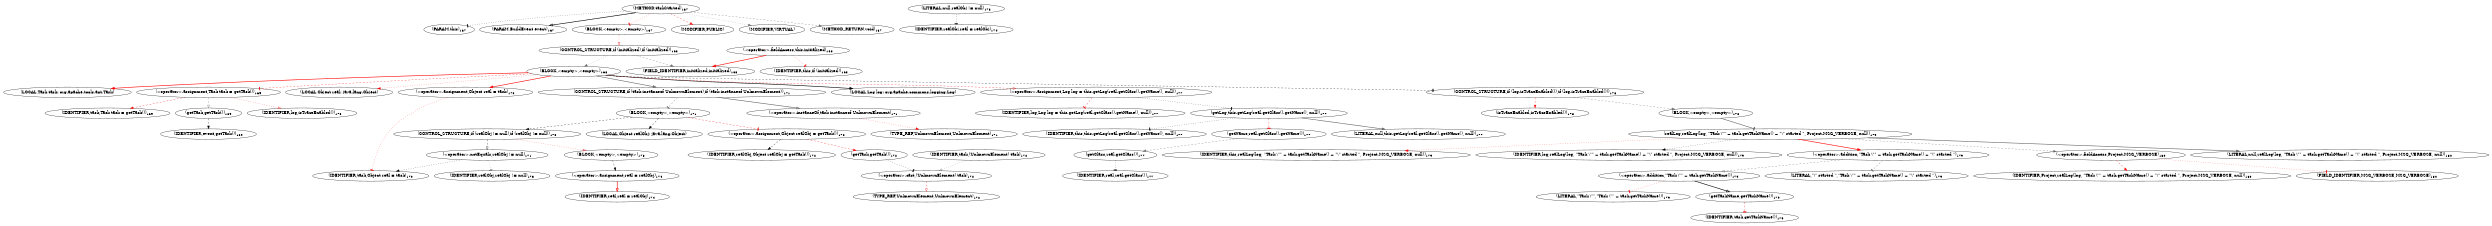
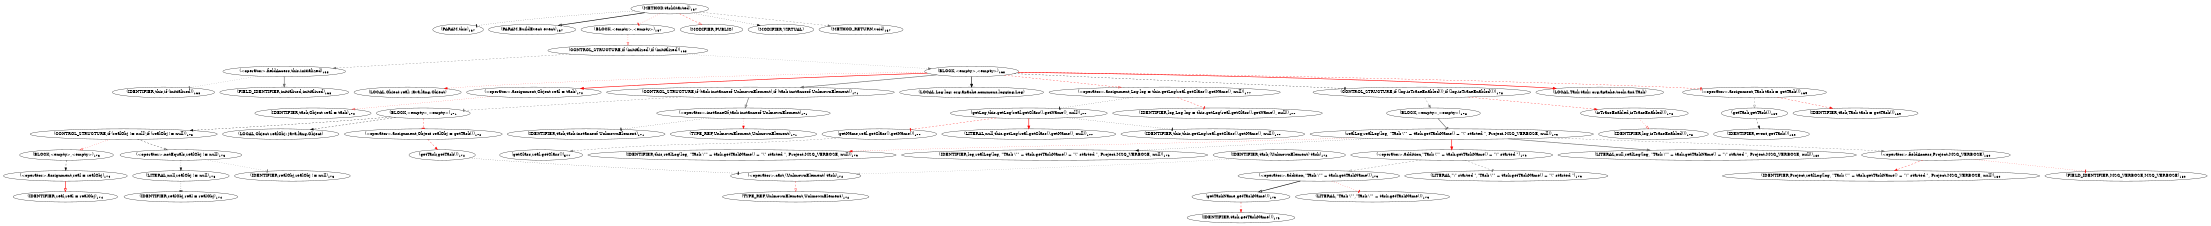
edge "(METHOD,taskStarted)" -> "(MODIFIER,PUBLIC)": arrowhead normal -> onormal
edge "(METHOD,taskStarted)" -> "(MODIFIER,VIRTUAL)": color gray40 -> black
edge "(<operator>.fieldAccess,this.initialized)" -> "(IDENTIFIER,this,if (initialized))": color red -> gray40
edge "(CONTROL_STRUCTURE,if (initialized),if (initialized))" -> "(FIELD_IDENTIFIER,initialized,initialized)": now "(CONTROL_STRUCTURE,if (initialized),if (initialized))" -> "(<operator>.fieldAccess,this.initialized)"
edge "(<operator>.fieldAccess,this.initialized)" -> "(FIELD_IDENTIFIER,initialized,initialized)": color red -> gray40
edge "(<operator>.assignment,Task task = getTask())" -> "(IDENTIFIER,log,isTraceEnabled())": now "(isTraceEnabled,isTraceEnabled())" -> "(IDENTIFIER,log,isTraceEnabled())"
edge "(<operator>.assignment,Object real = task)" -> "(IDENTIFIER,task,Object real = task)": arrowhead tee -> onormal
edge "(getLog,this.getLog(real.getClass().getName(), null))" -> "(LITERAL,null,this.getLog(real.getClass().getName(), null))": color gray40 -> red
node "(IDENTIFIER,task,task instanceof UnknownElement)": added
node "(<operator>.notEquals,realObj != null)": text "171" -> "173"
node "(IDENTIFIER,realObj,Object realObj = getTask())": removed
node "(getClass,real.getClass())": text "177" -> "577"
edge "(<operator>.notEquals,realObj != null)" -> "(IDENTIFIER,task,Object real = task)": now "(<operator>.notEquals,realObj != null)" -> "(LITERAL,null,realObj != null)"
node "(IDENTIFIER,real,real.getClass())": removed
edge "(getTaskName,getTaskName())" -> "(IDENTIFIER,task,getTaskName())": arrowhead tee -> normal
